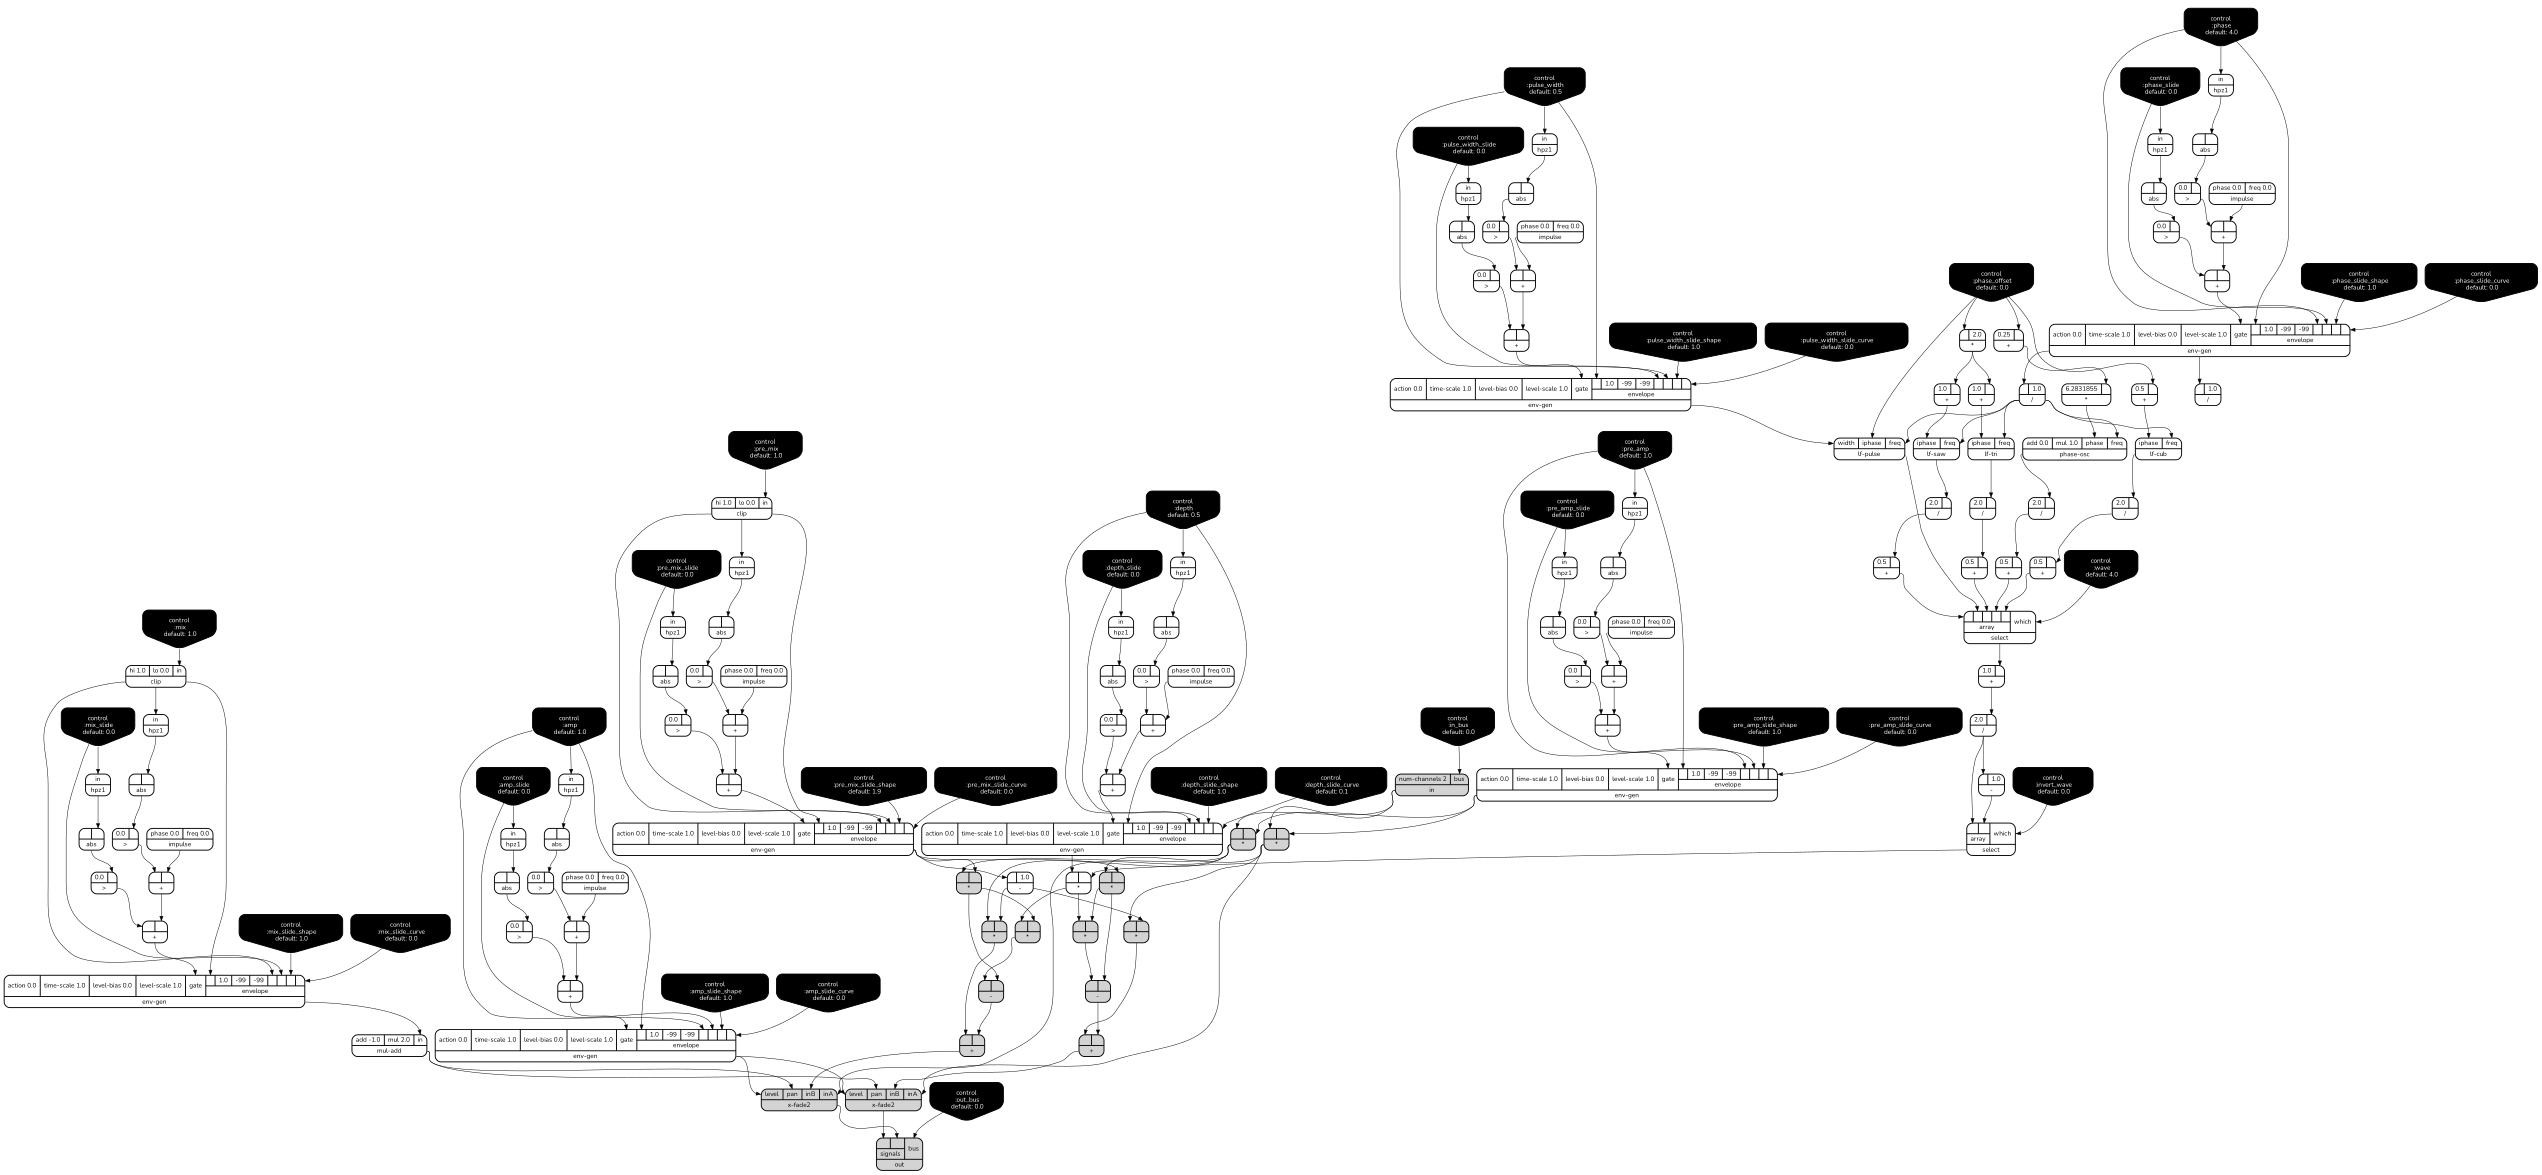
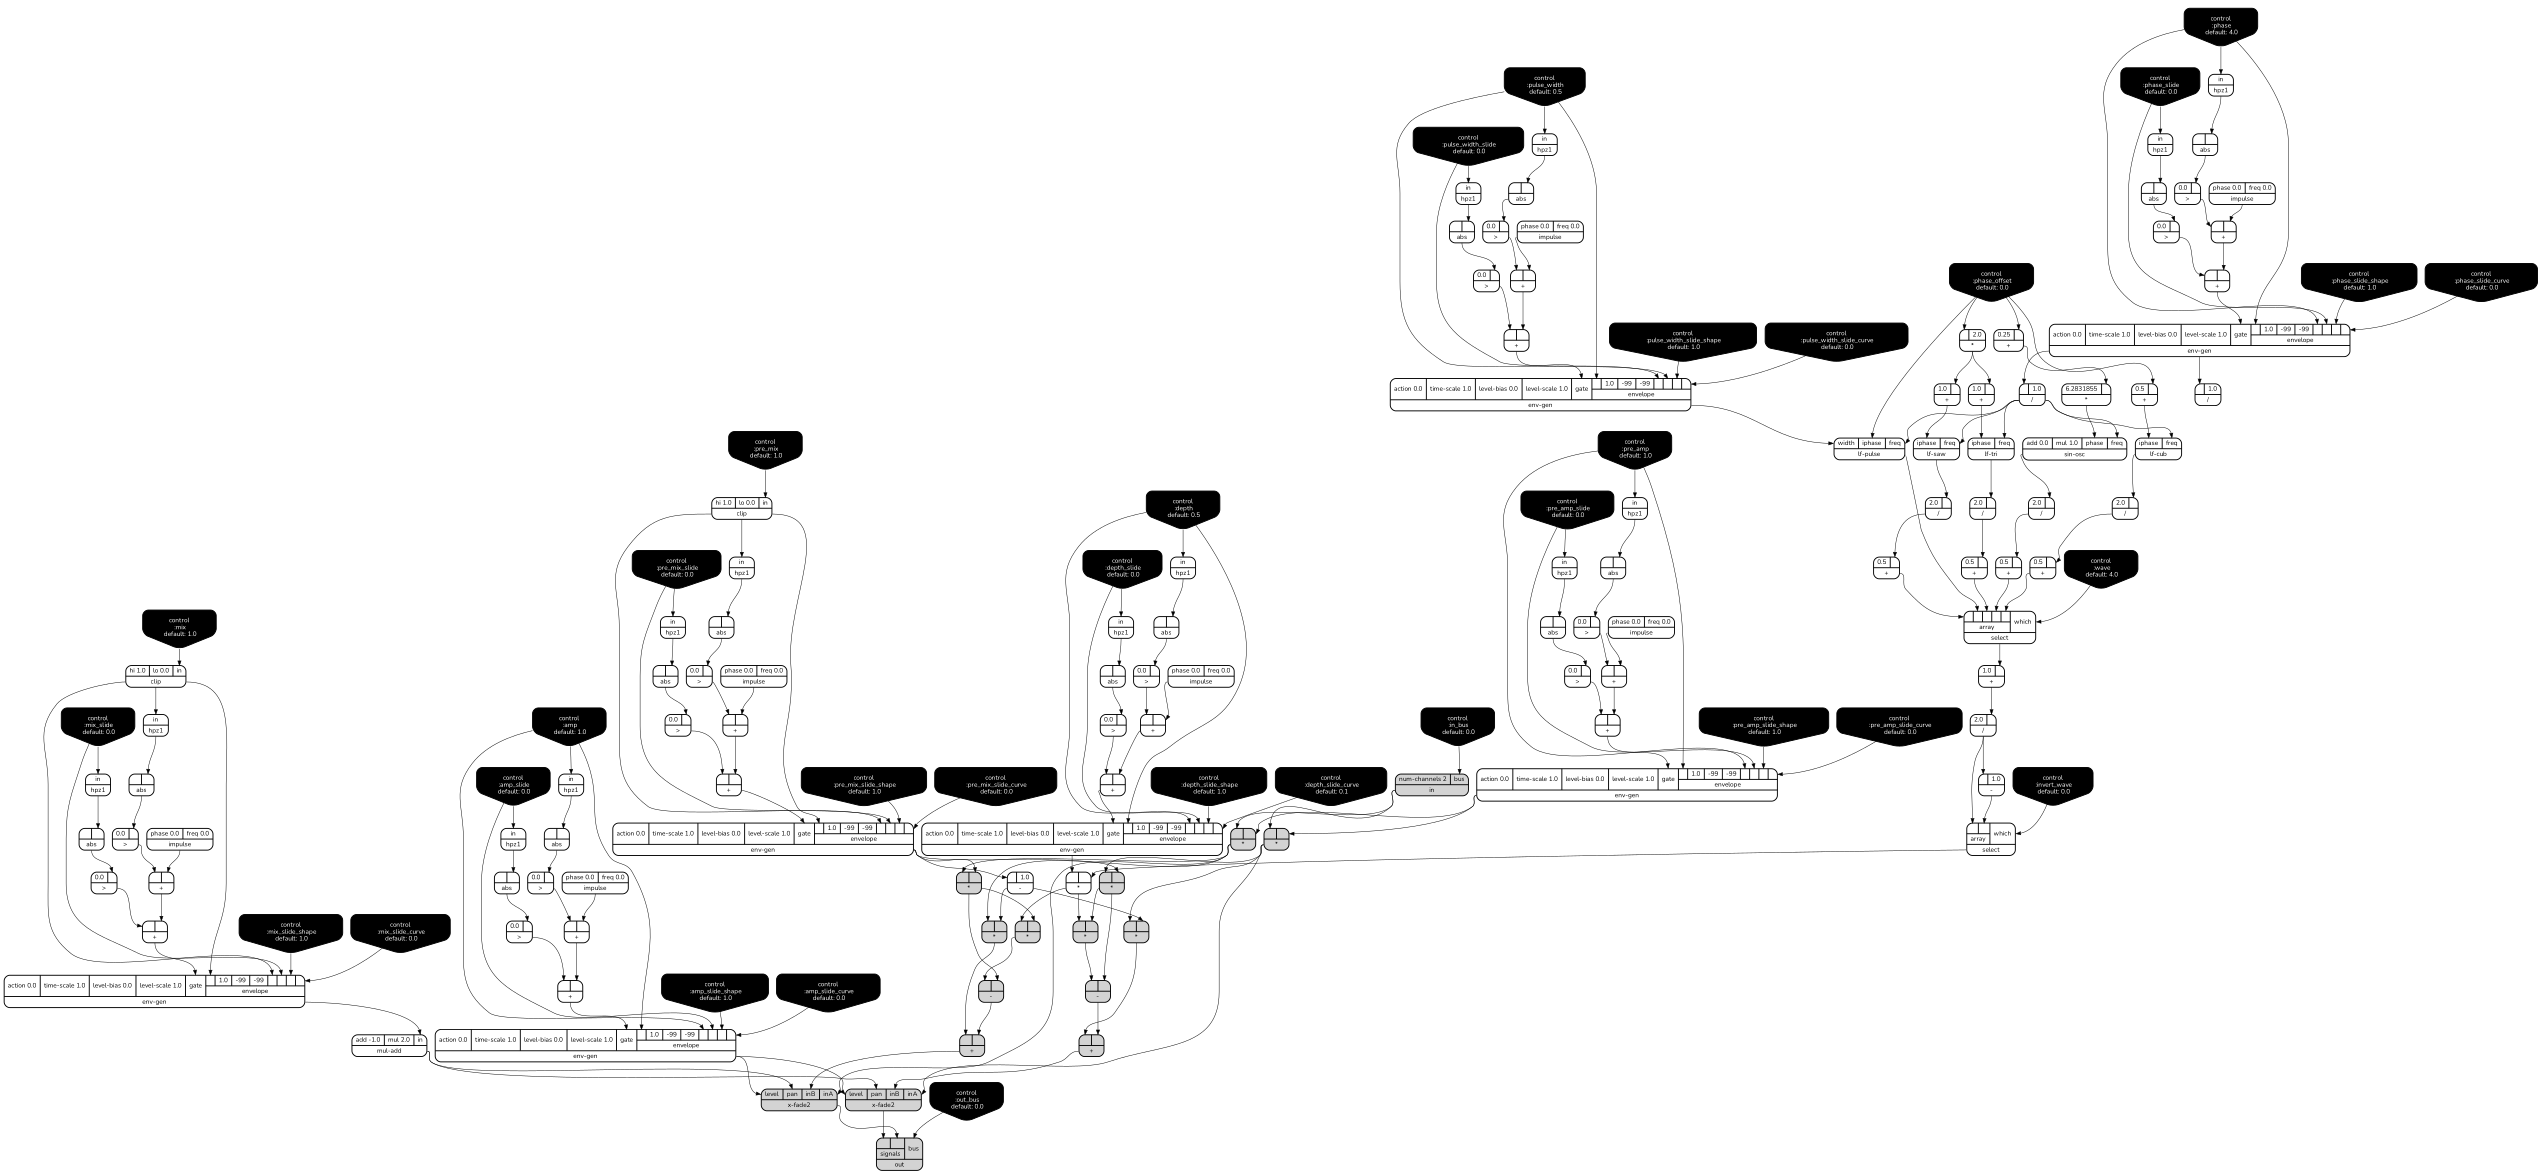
node "add 0.0": text "phase-osc" -> "sin-osc"
node "control :pre_mix_slide_shape default: 1.9": label "control :pre_mix_slide_shape default: 1.9" -> "control :pre_mix_slide_shape default: 1.0"
